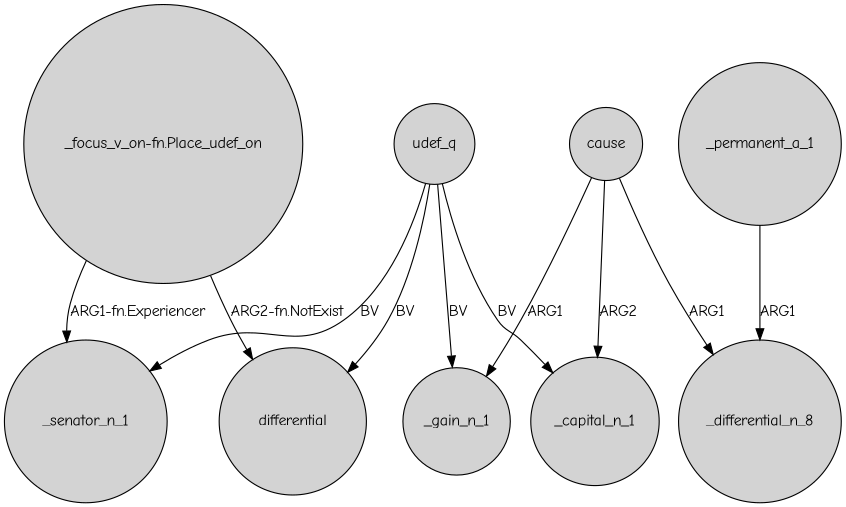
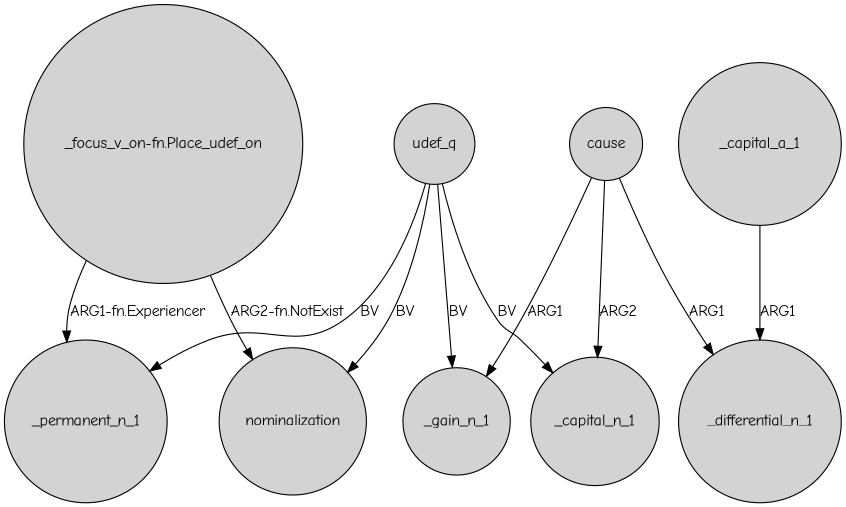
node "_permanent_a_1": label "_permanent_a_1" -> "_capital_a_1"
node "_senator_n_1": label "_senator_n_1" -> "_permanent_n_1"
node "differential": label "differential" -> "nominalization"
node "_differential_n_8": label "_differential_n_8" -> "_differential_n_1"
